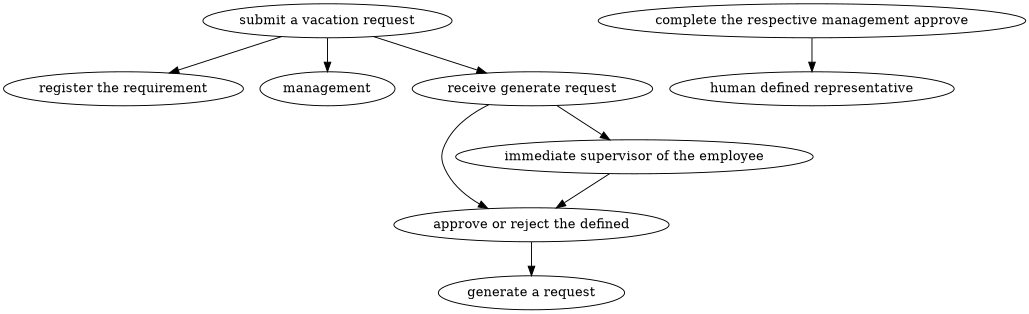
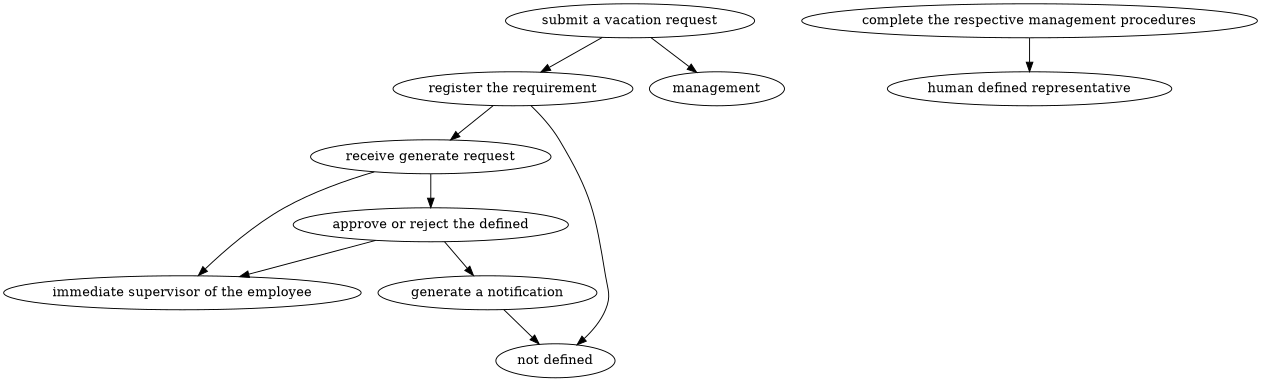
node "complete the respective management approve": label "complete the respective management approve" -> "complete the respective management procedures"
edge "submit a vacation request" -> "receive generate request": now "register the requirement" -> "receive generate request"
edge "immediate supervisor of the employee" -> "approve or reject the defined": reversed
node "generate a request": label "generate a request" -> "generate a notification"
node "not defined": added
